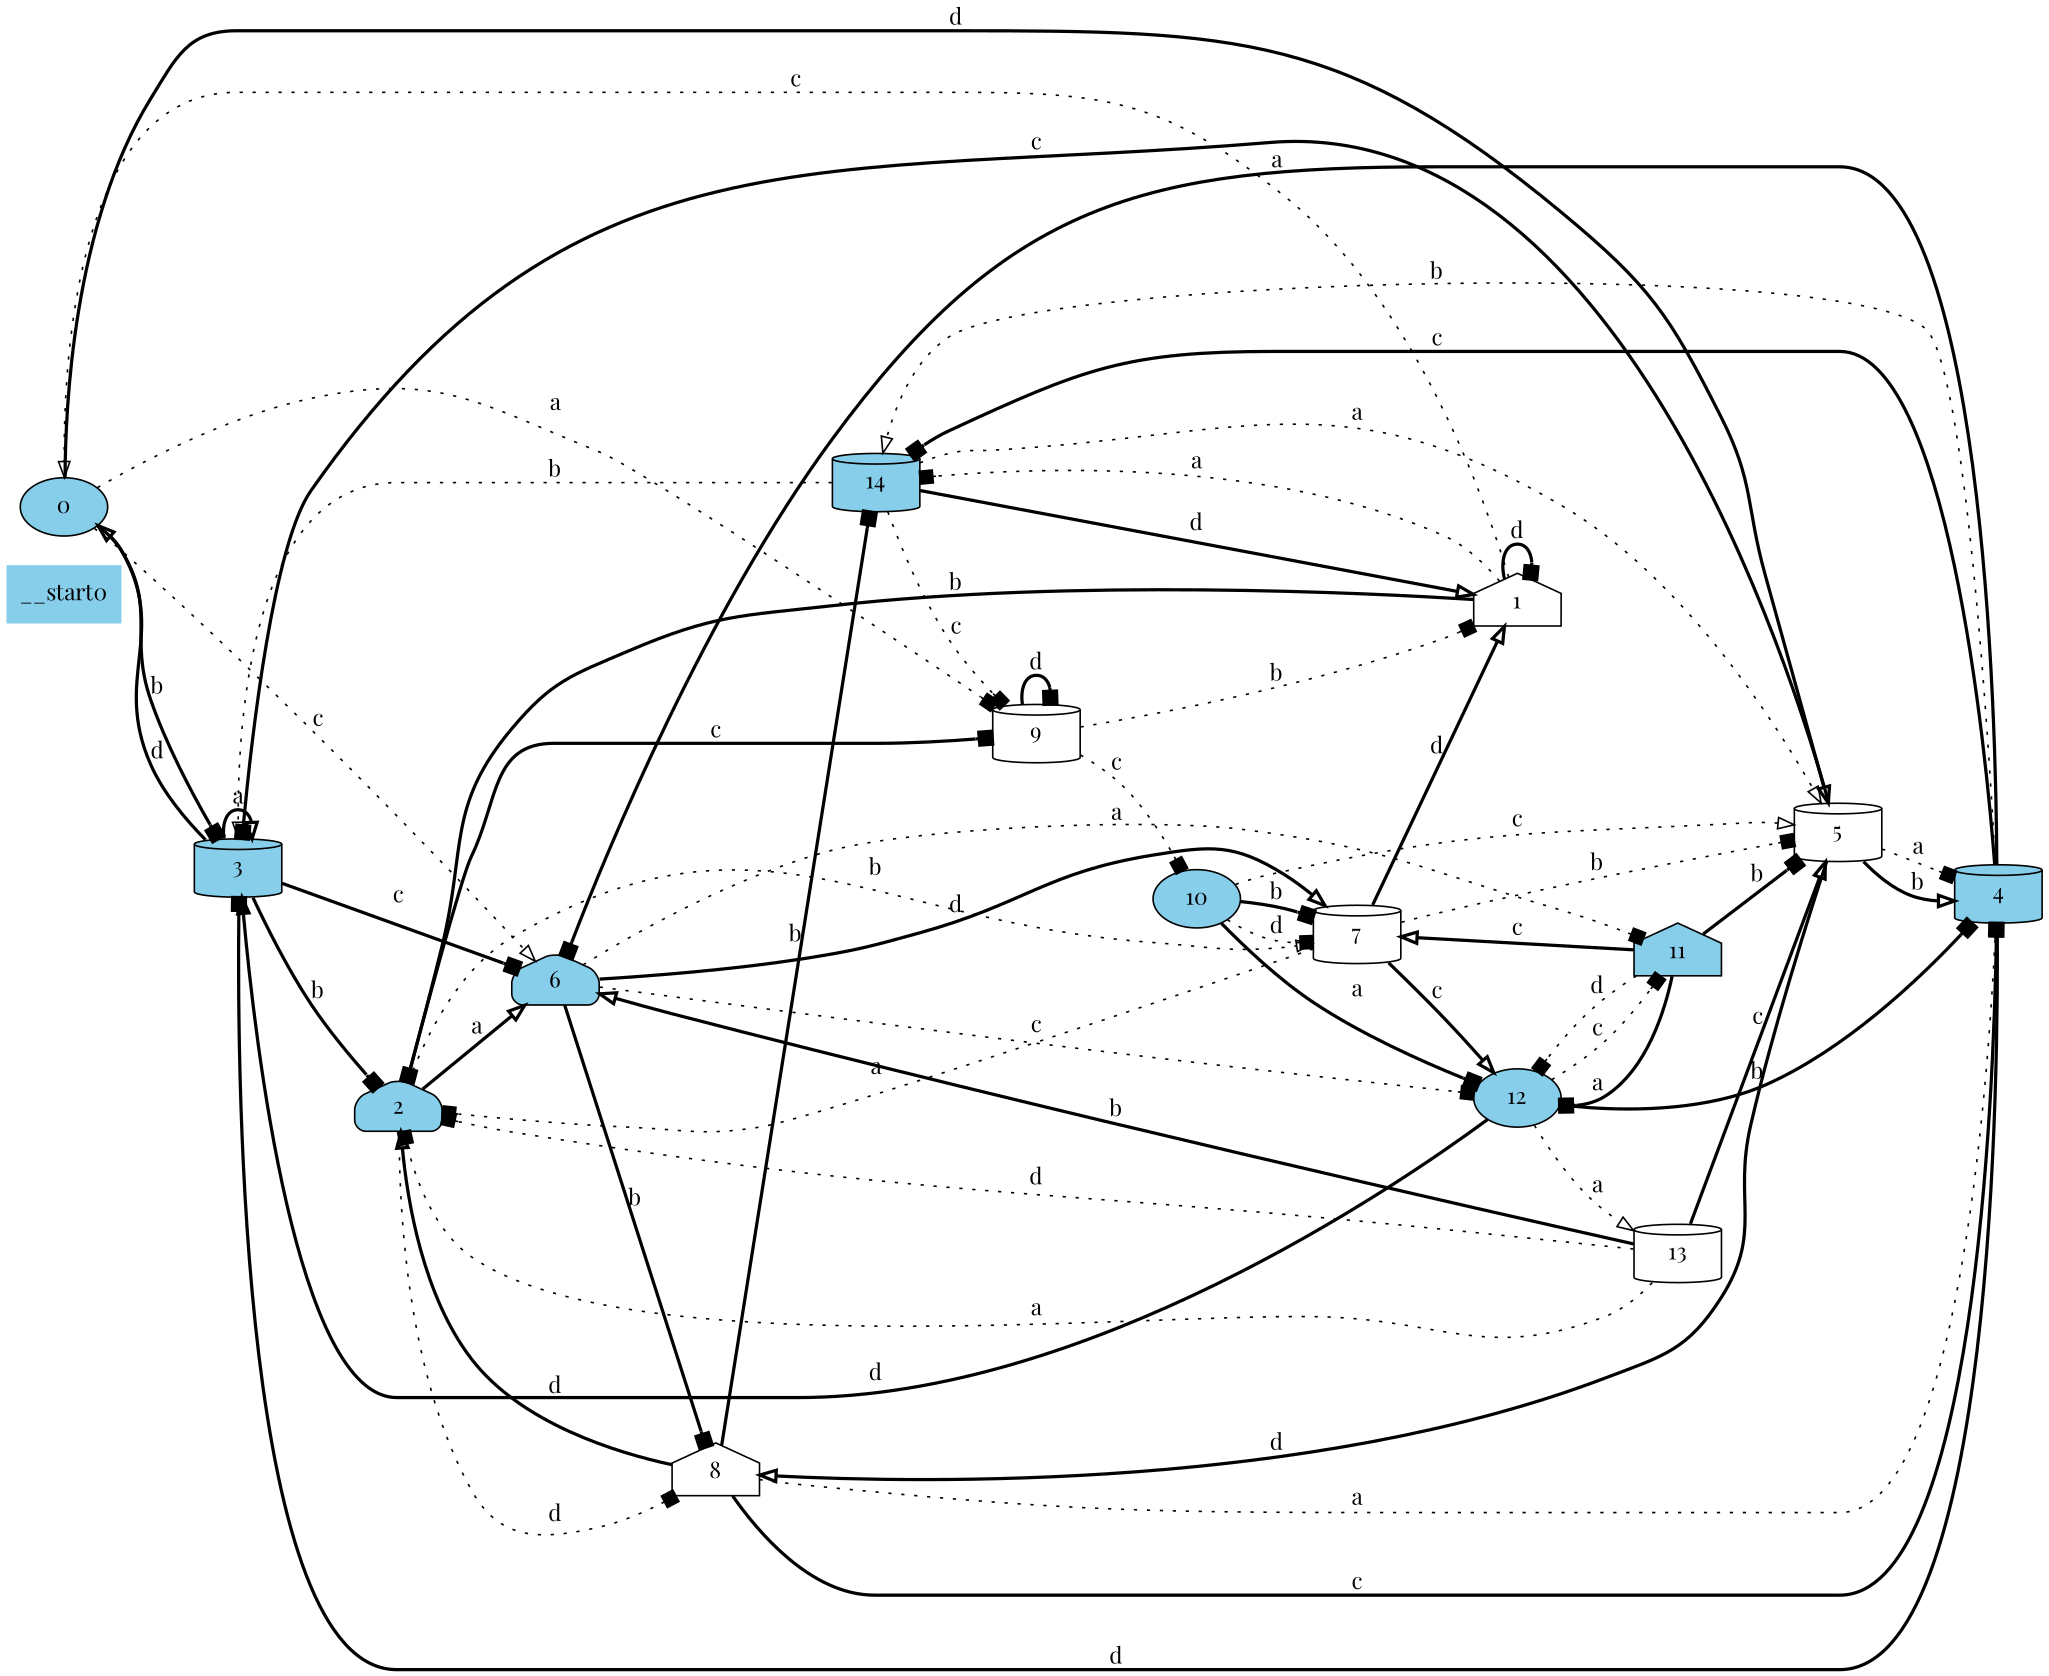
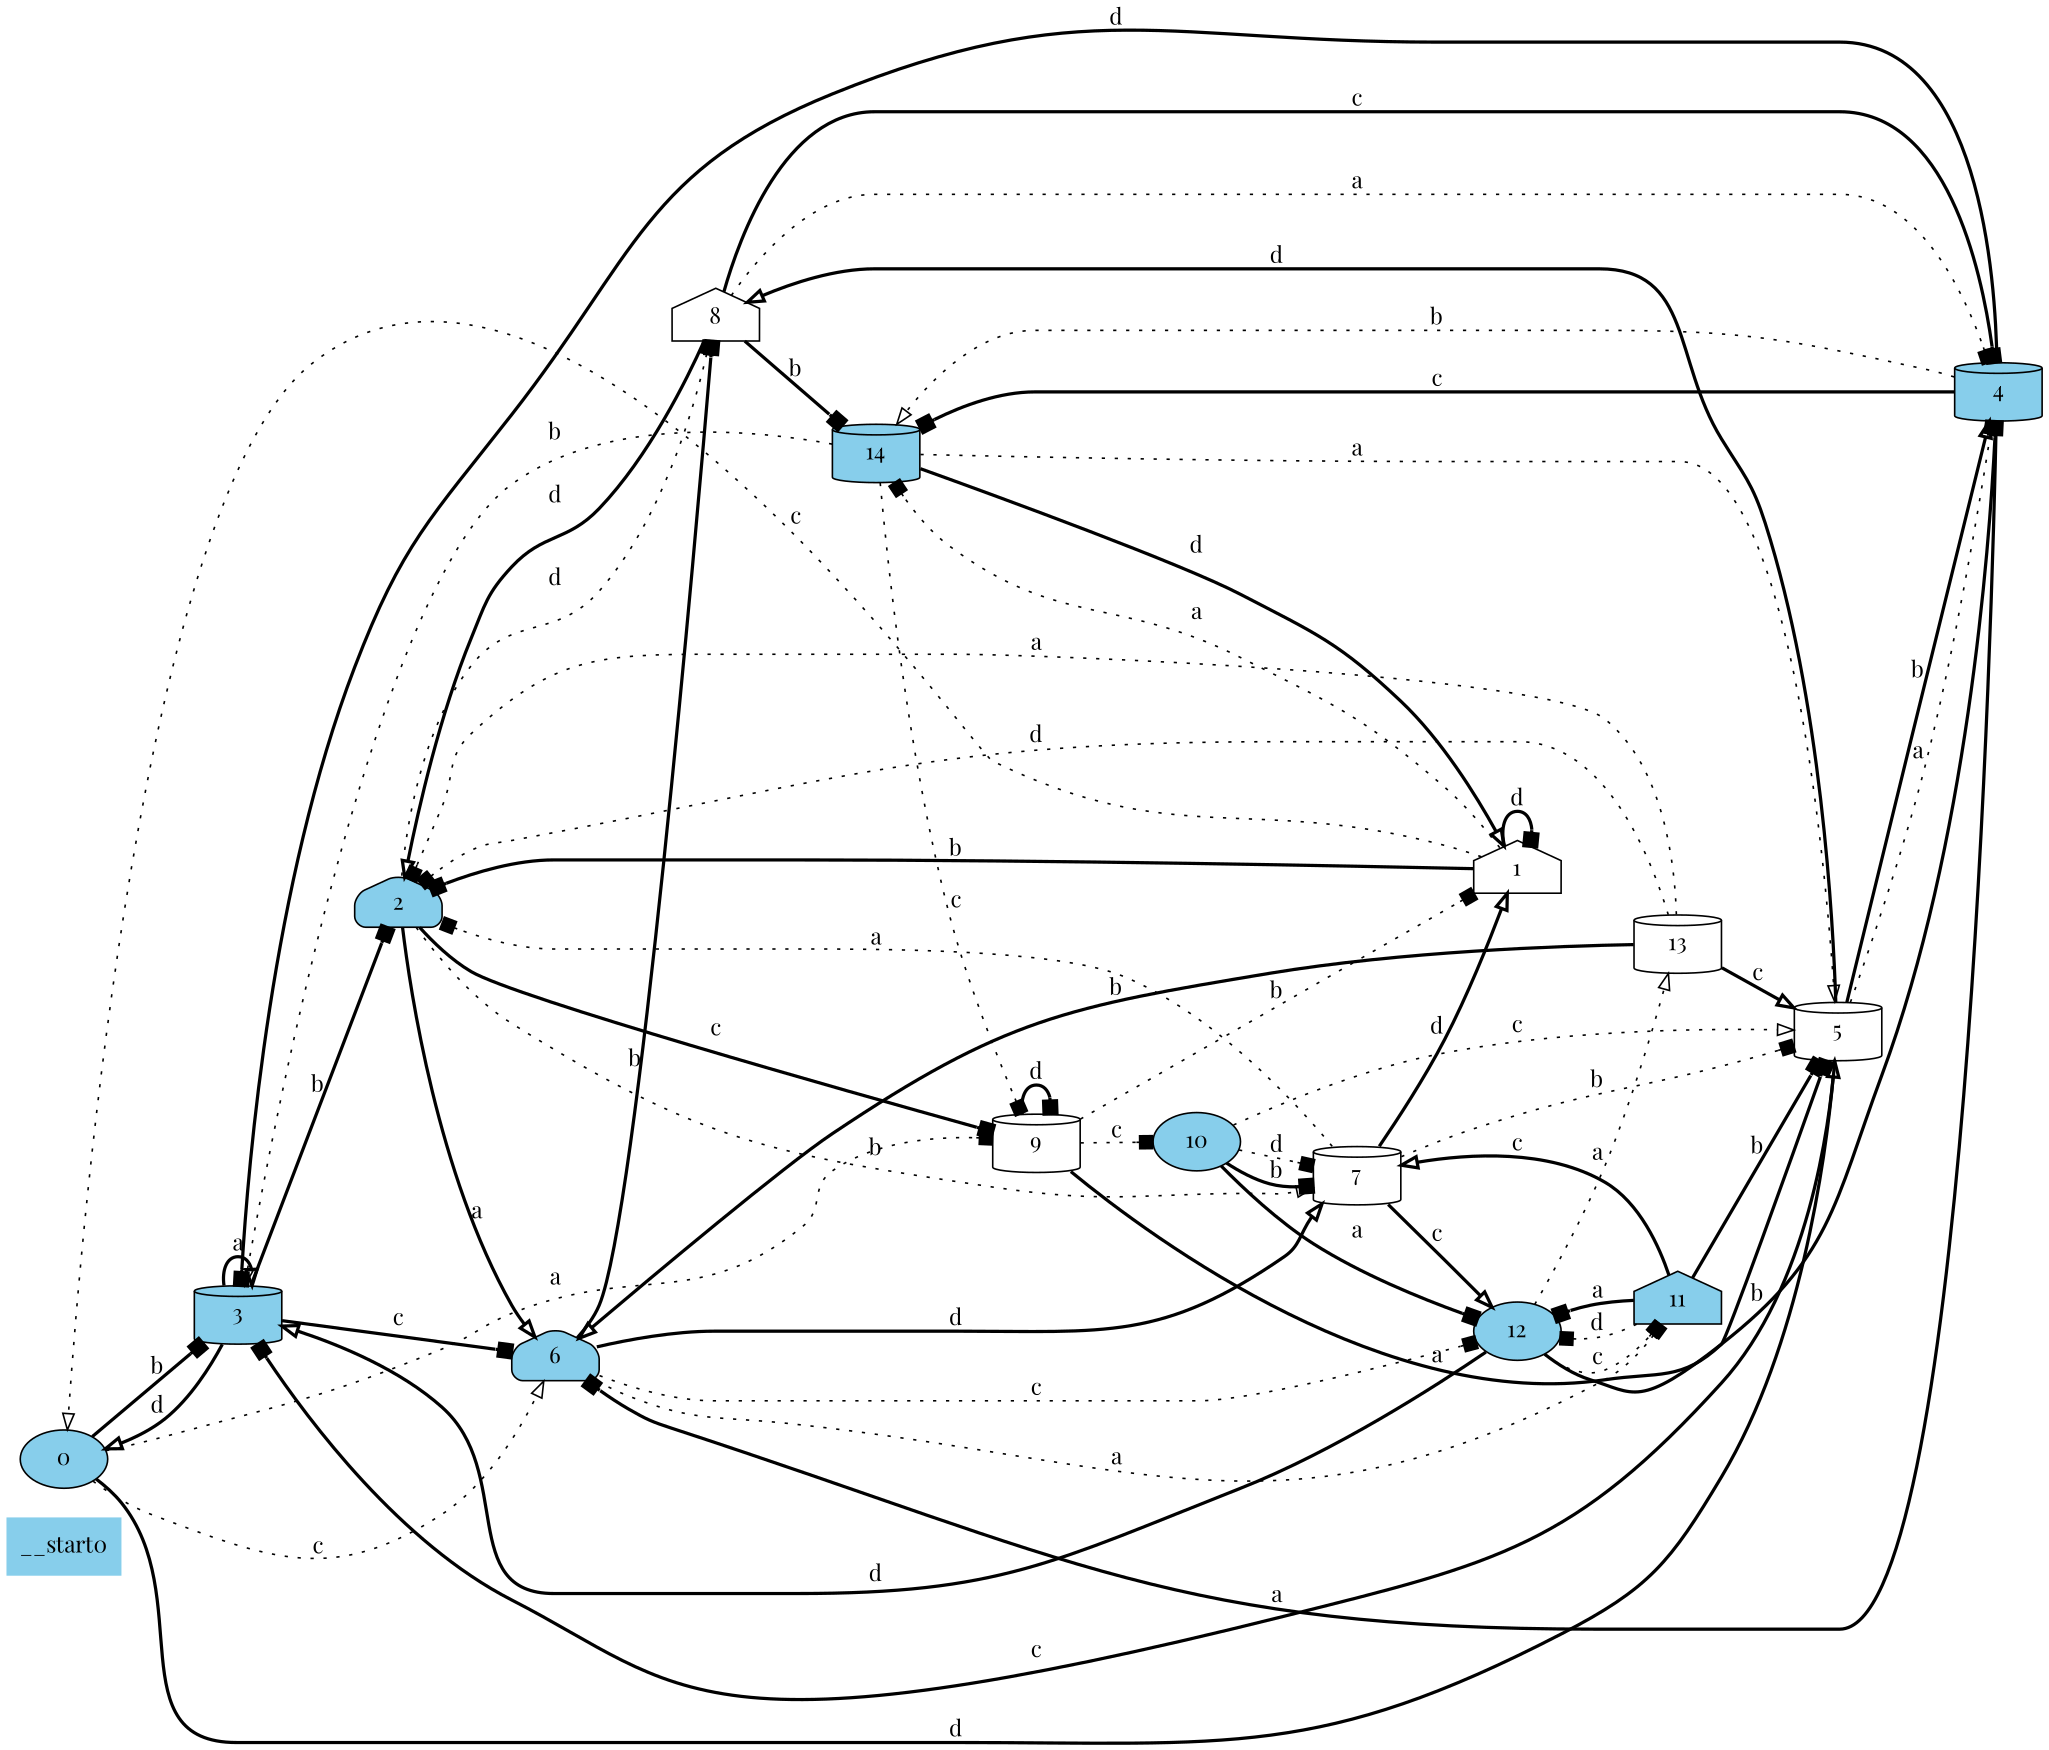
edge "9" -> "5": added, label "a"
